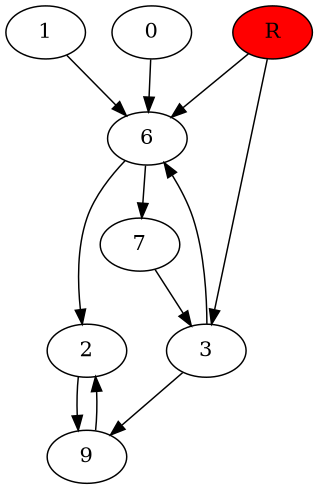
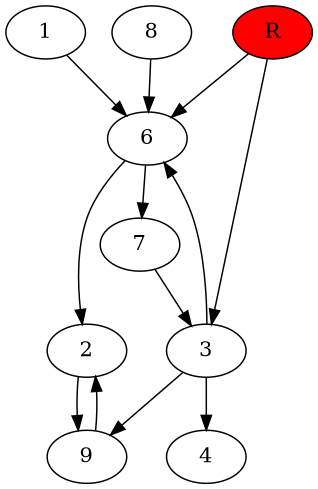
node "0": label "0" -> "8"
node "4": added
